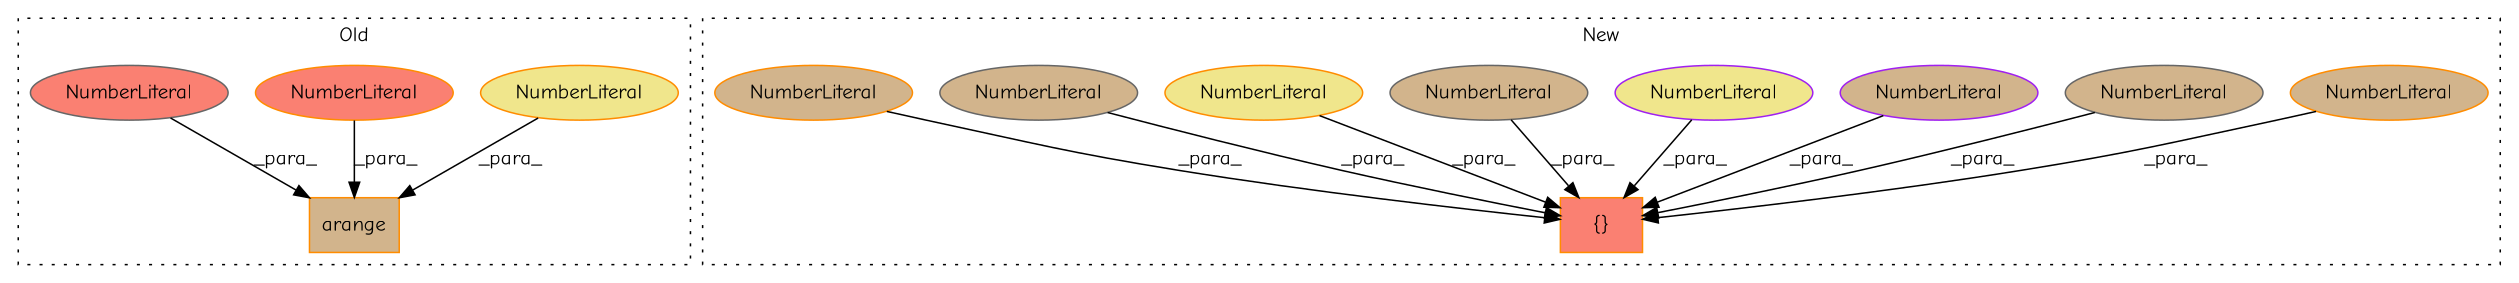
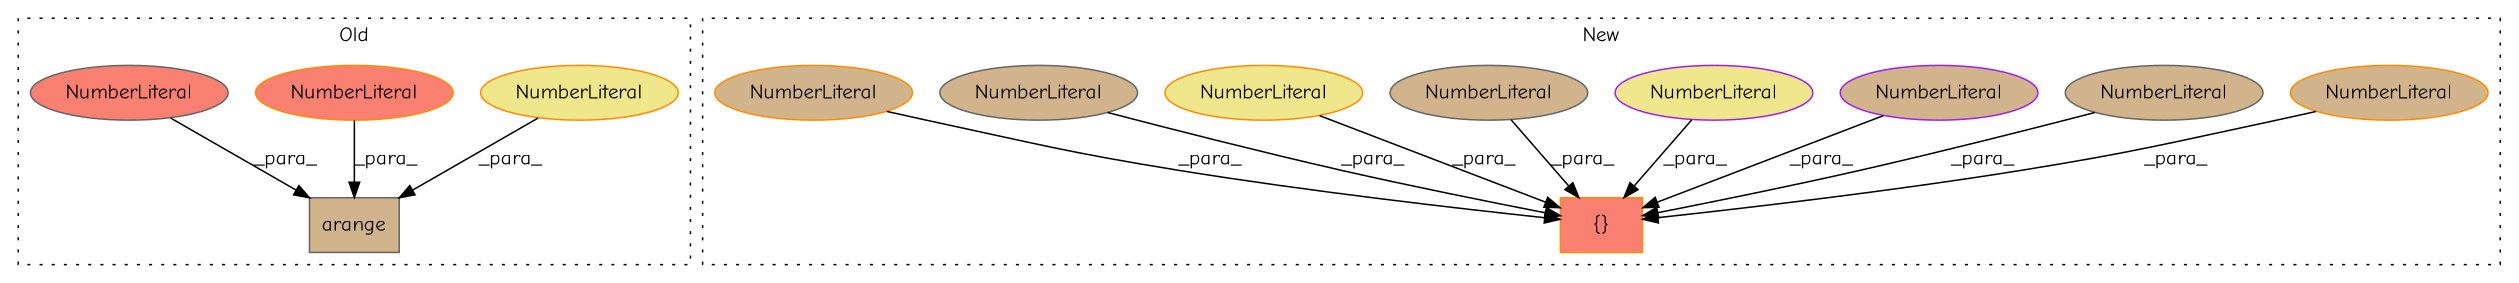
node "arange": color darkorange -> gray40
